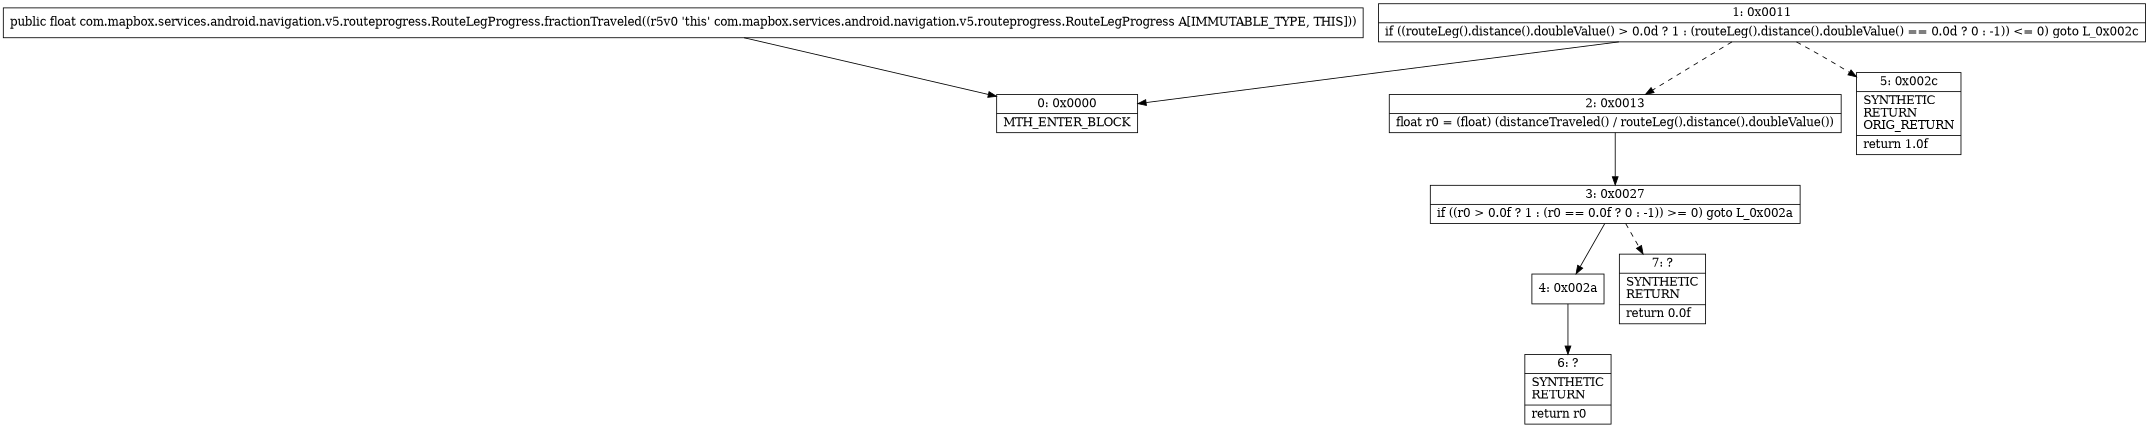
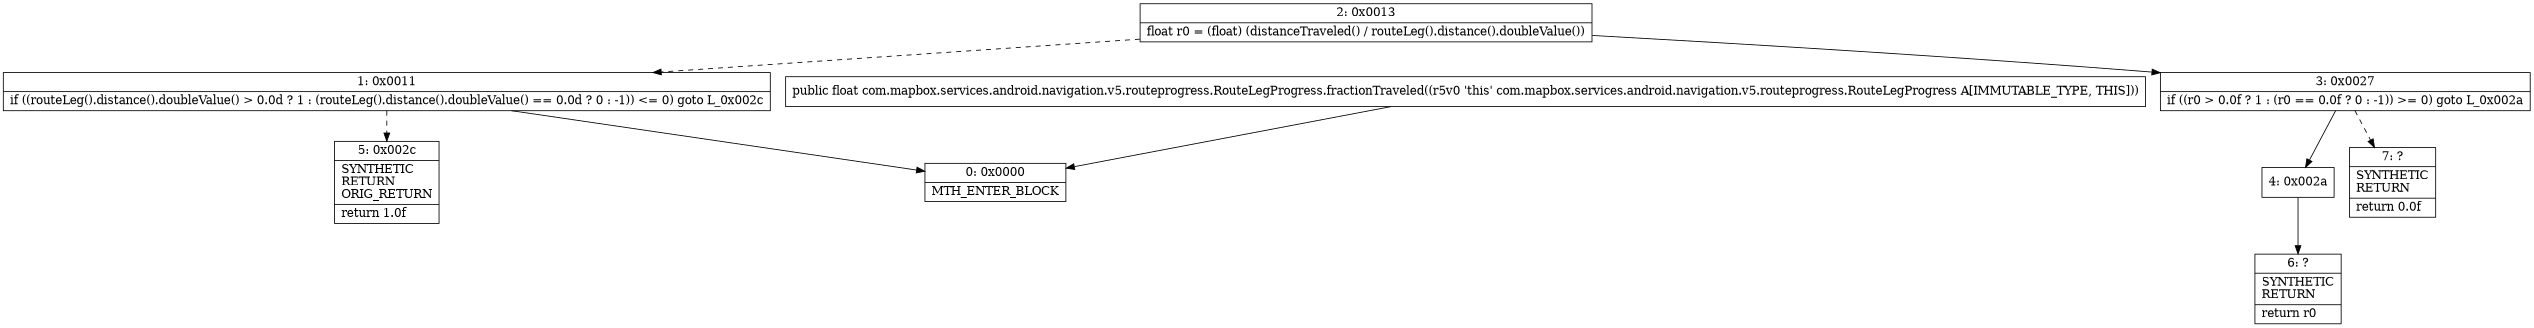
edge "1: 0x0011" -> "2: 0x0013": reversed
